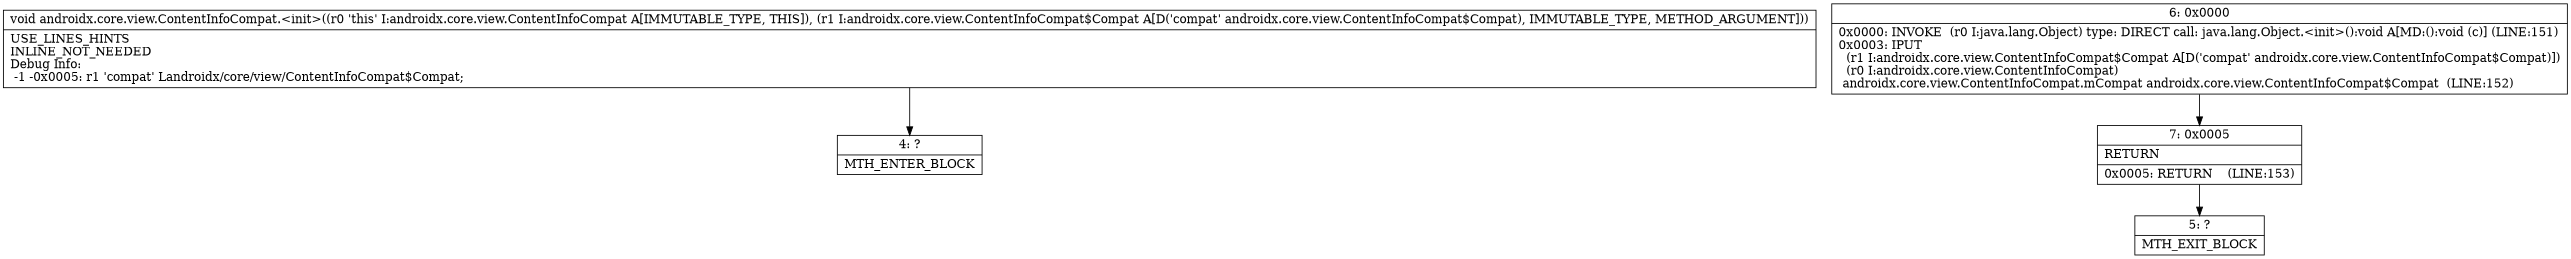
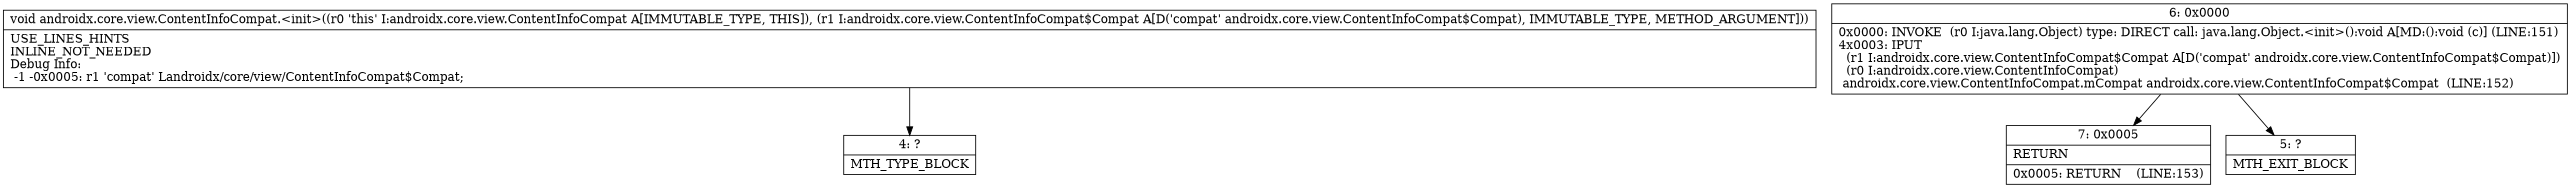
node "6: 0x0000": text "0x0003: IPUT" -> "4x0003: IPUT"
node "4: ?": text "MTH_ENTER_BLOCK" -> "MTH_TYPE_BLOCK"
edge "7: 0x0005" -> "5: ?": now "6: 0x0000" -> "5: ?"
